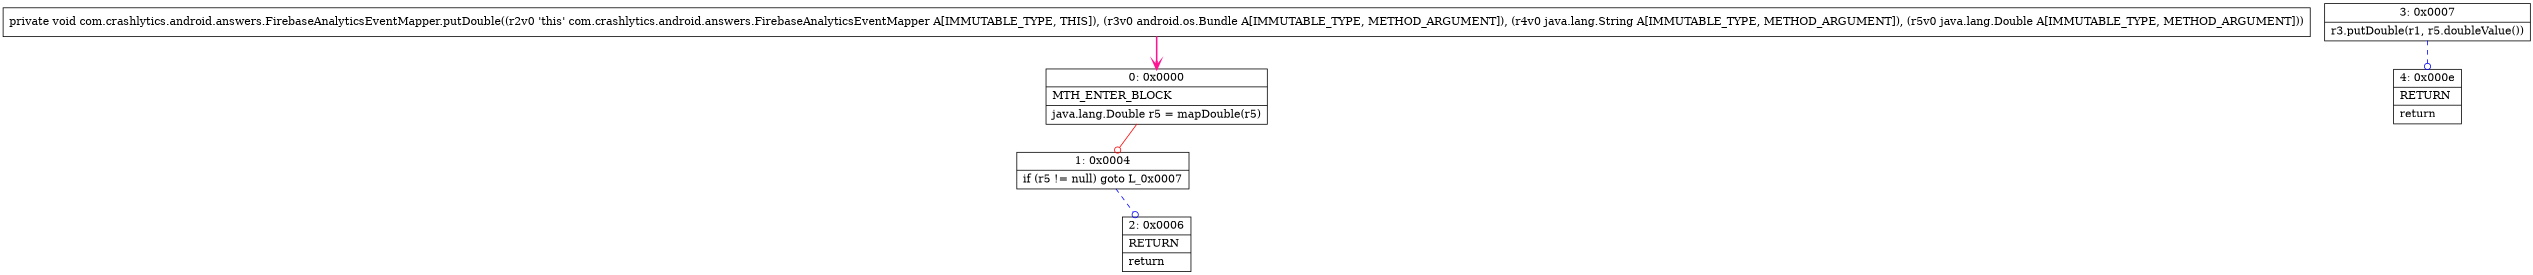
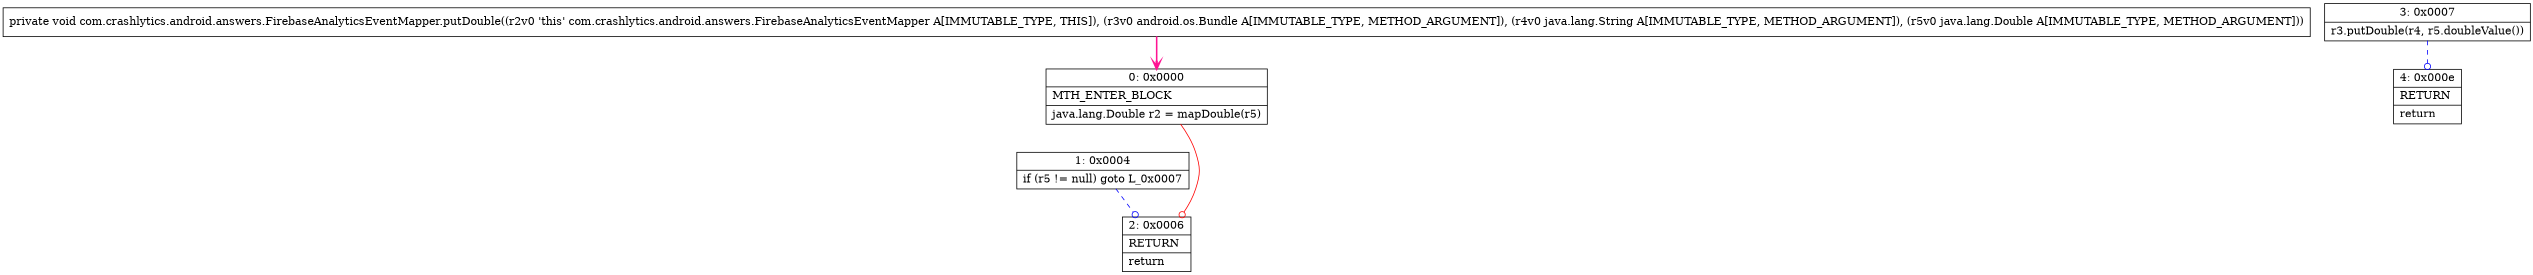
node "3: 0x0007": text "r3.putDouble(r1, r5.doubleValue())" -> "r3.putDouble(r4, r5.doubleValue())"
node "0: 0x0000": text "java.lang.Double r5 = mapDouble(r5)" -> "java.lang.Double r2 = mapDouble(r5)"
edge "0: 0x0000" -> "1: 0x0004": now "0: 0x0000" -> "2: 0x0006"
